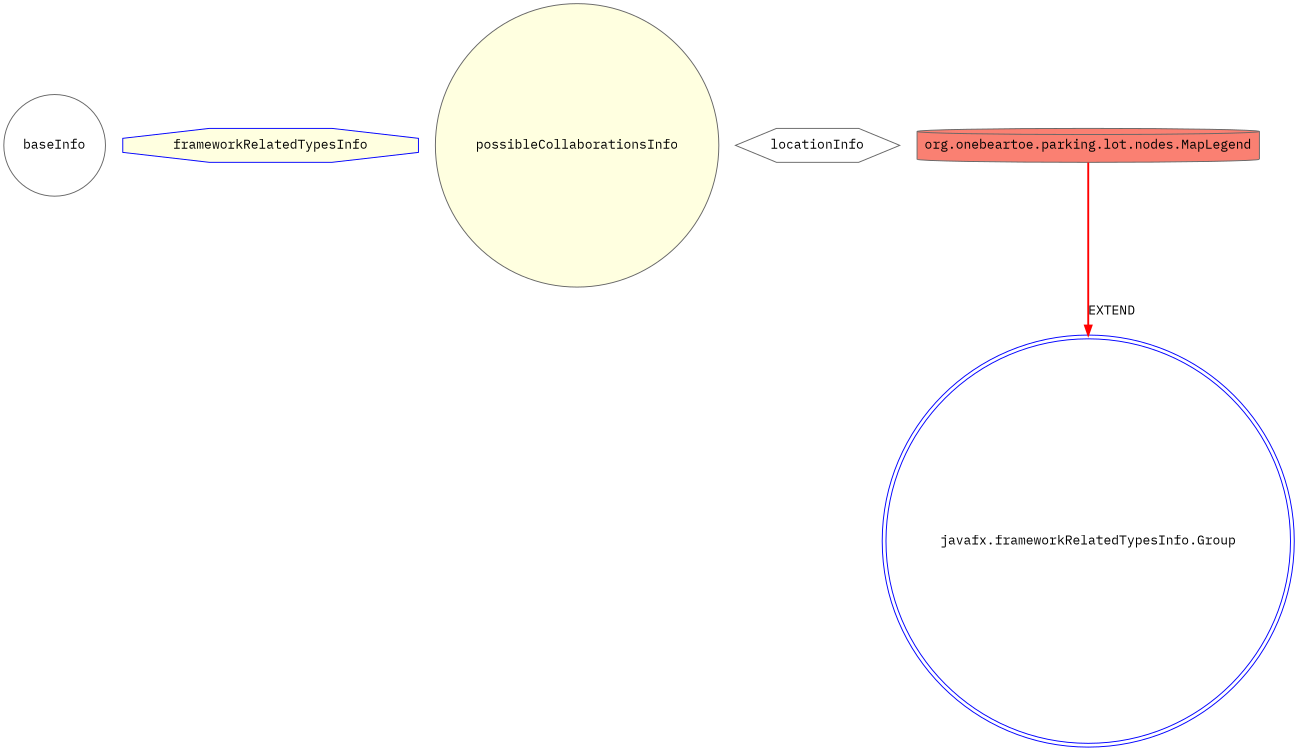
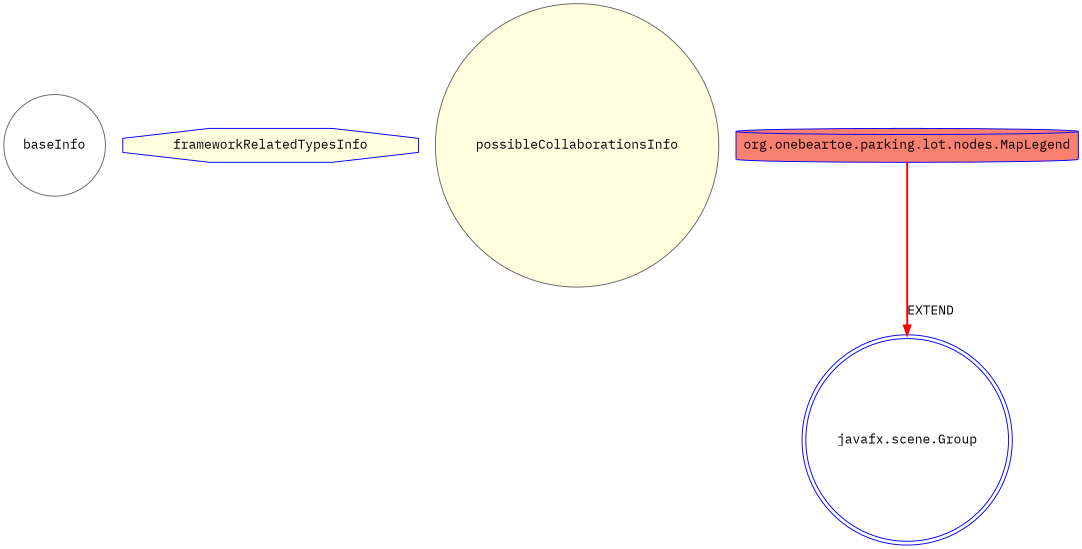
node "locationInfo": removed
node "org.onebeartoe.parking.lot.nodes.MapLegend": color gray40 -> blue
node "javafx.frameworkRelatedTypesInfo.Group": label "javafx.frameworkRelatedTypesInfo.Group" -> "javafx.scene.Group"
